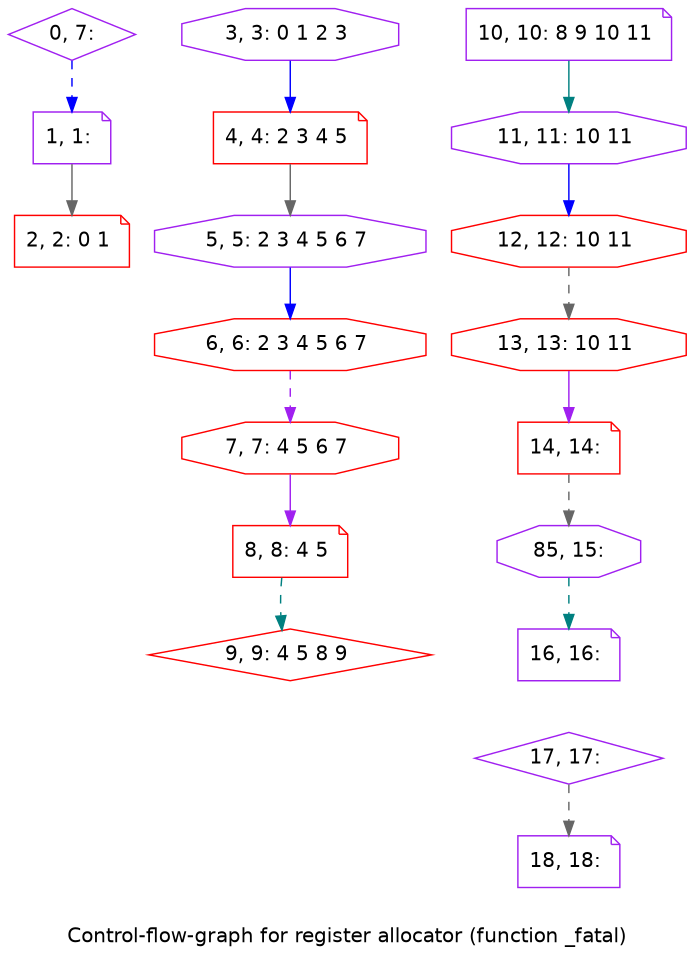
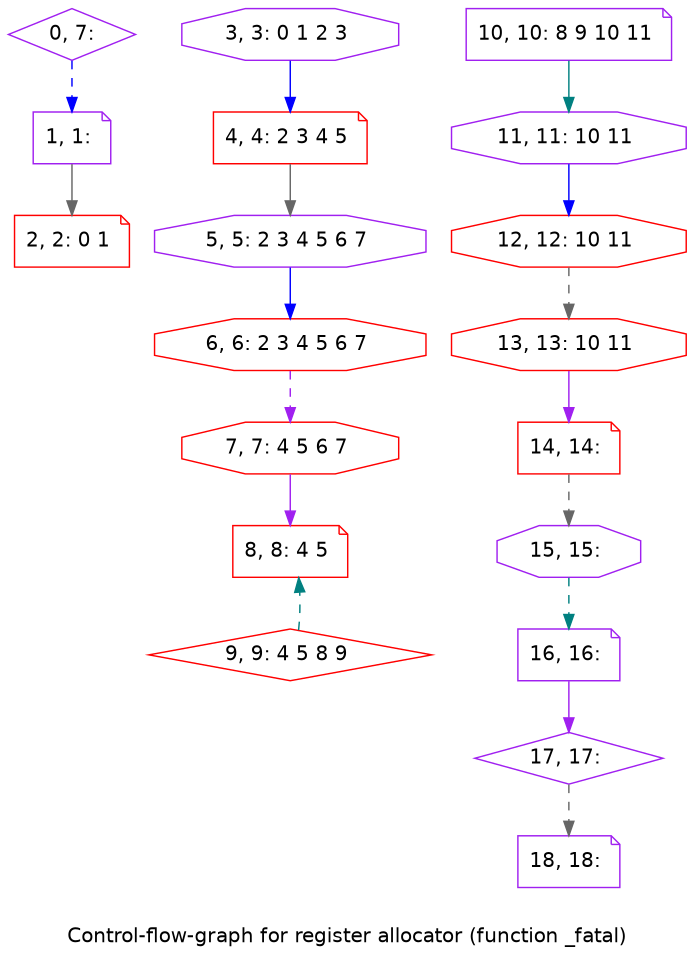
node "85, 15:": label "85, 15:" -> "15, 15:"
edge "8, 8: 4 5" -> "9, 9: 4 5 8 9": reversed
edge "16, 16:" -> "17, 17:": added
